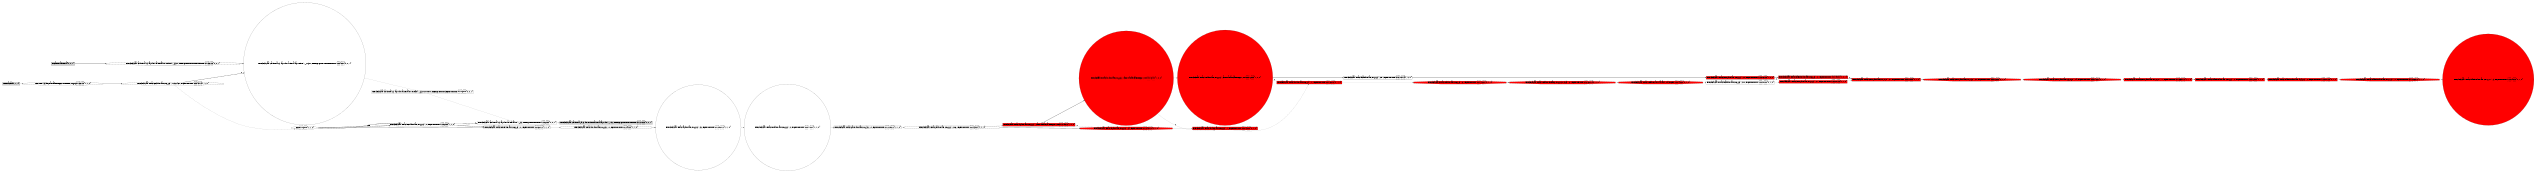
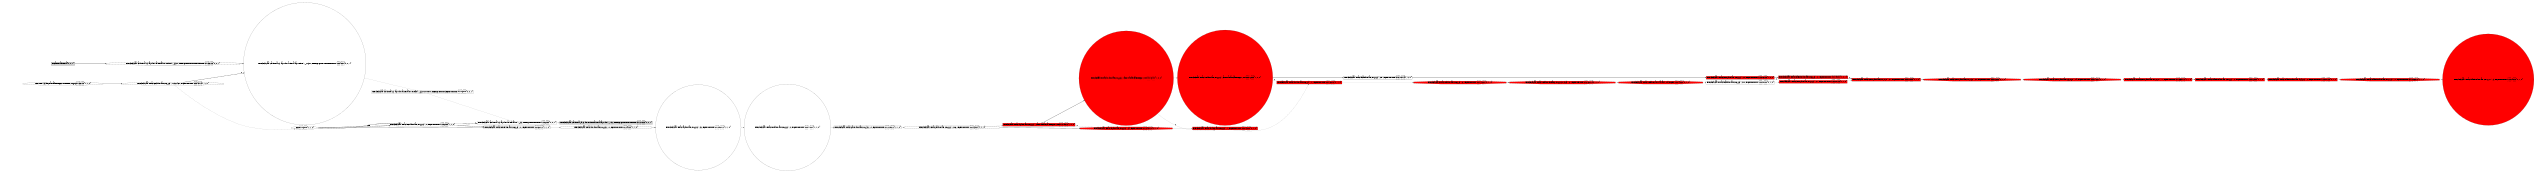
node "testExtractDate['0', '1', '0']": removed
